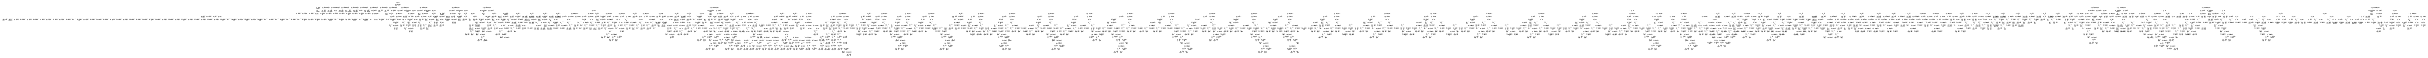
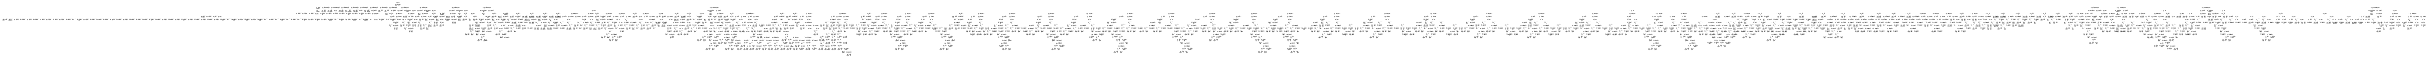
node "297124": removed
node "296862": added
